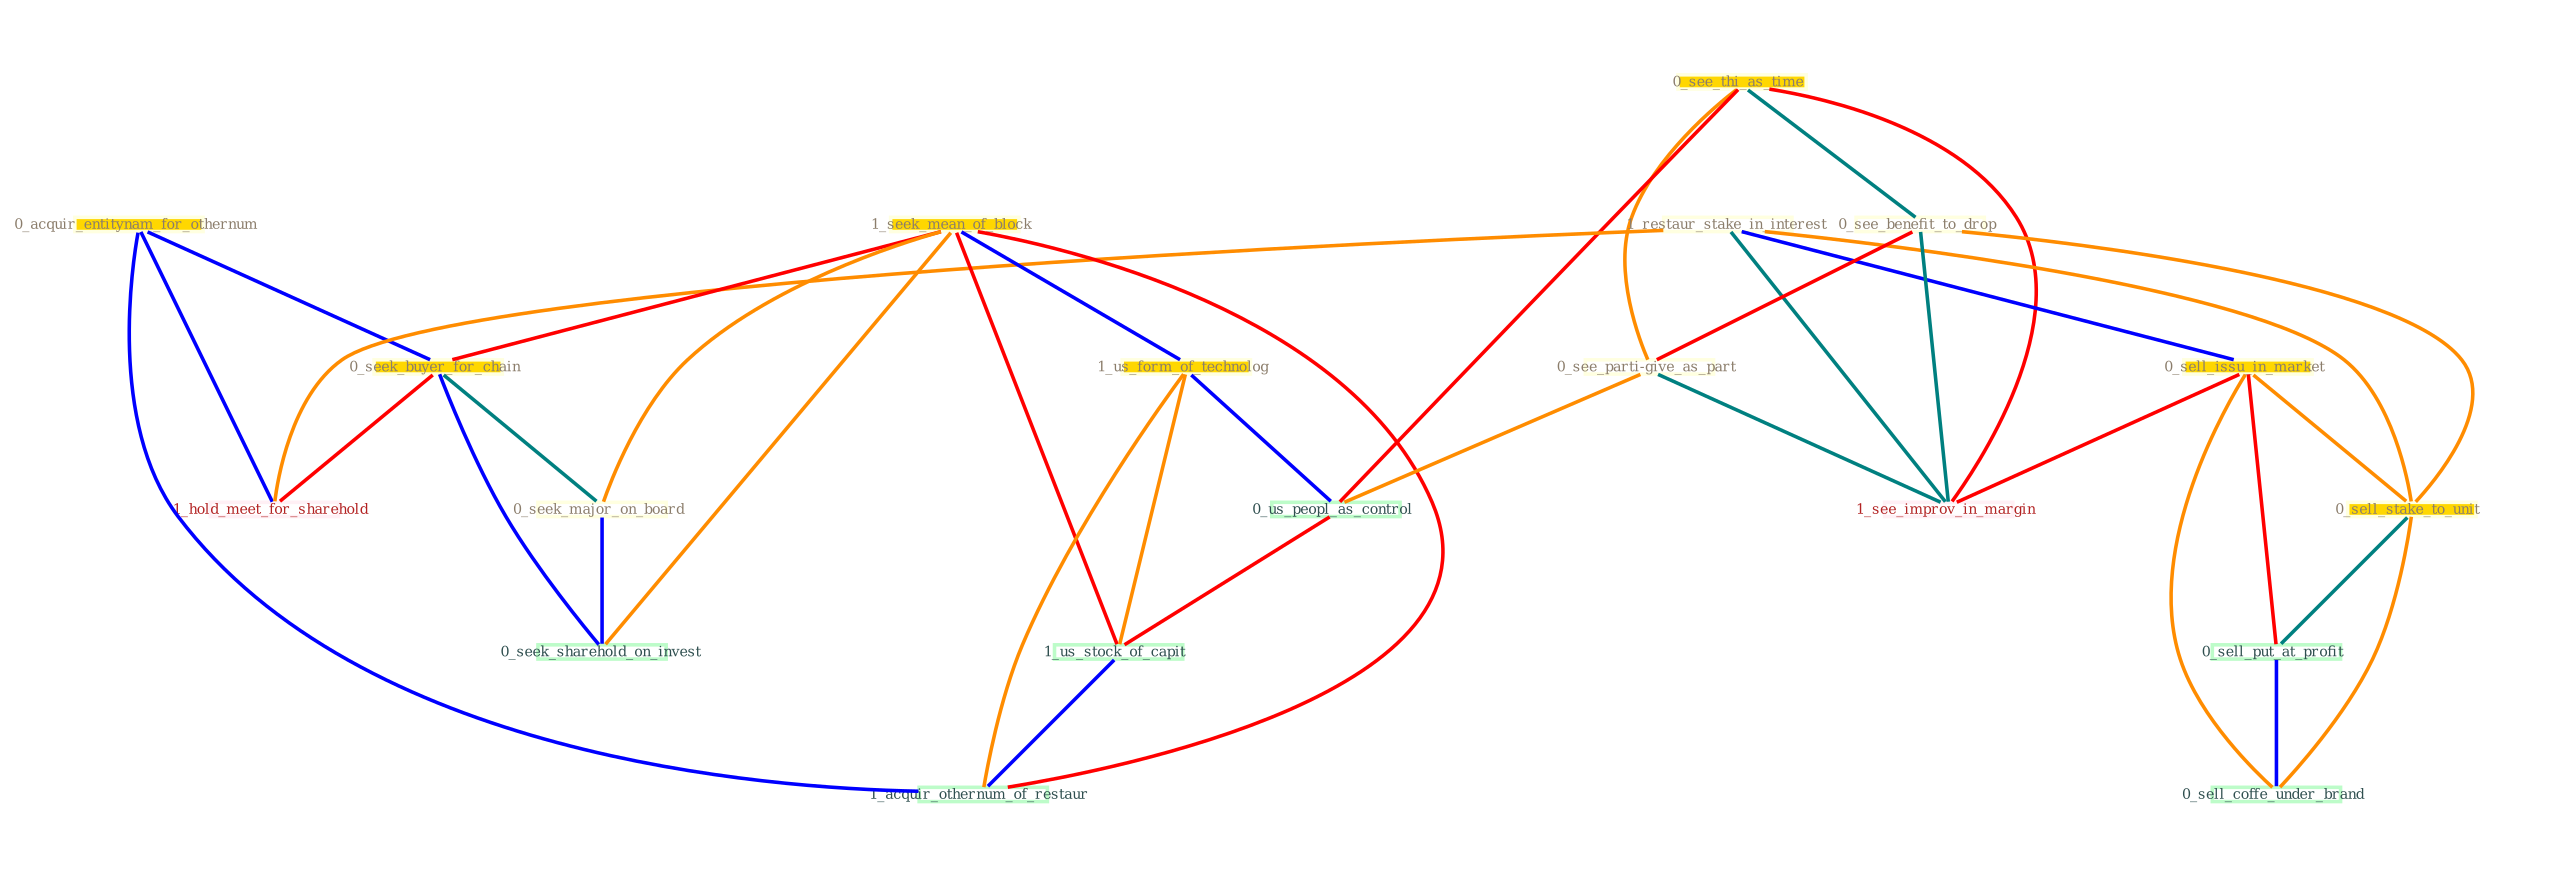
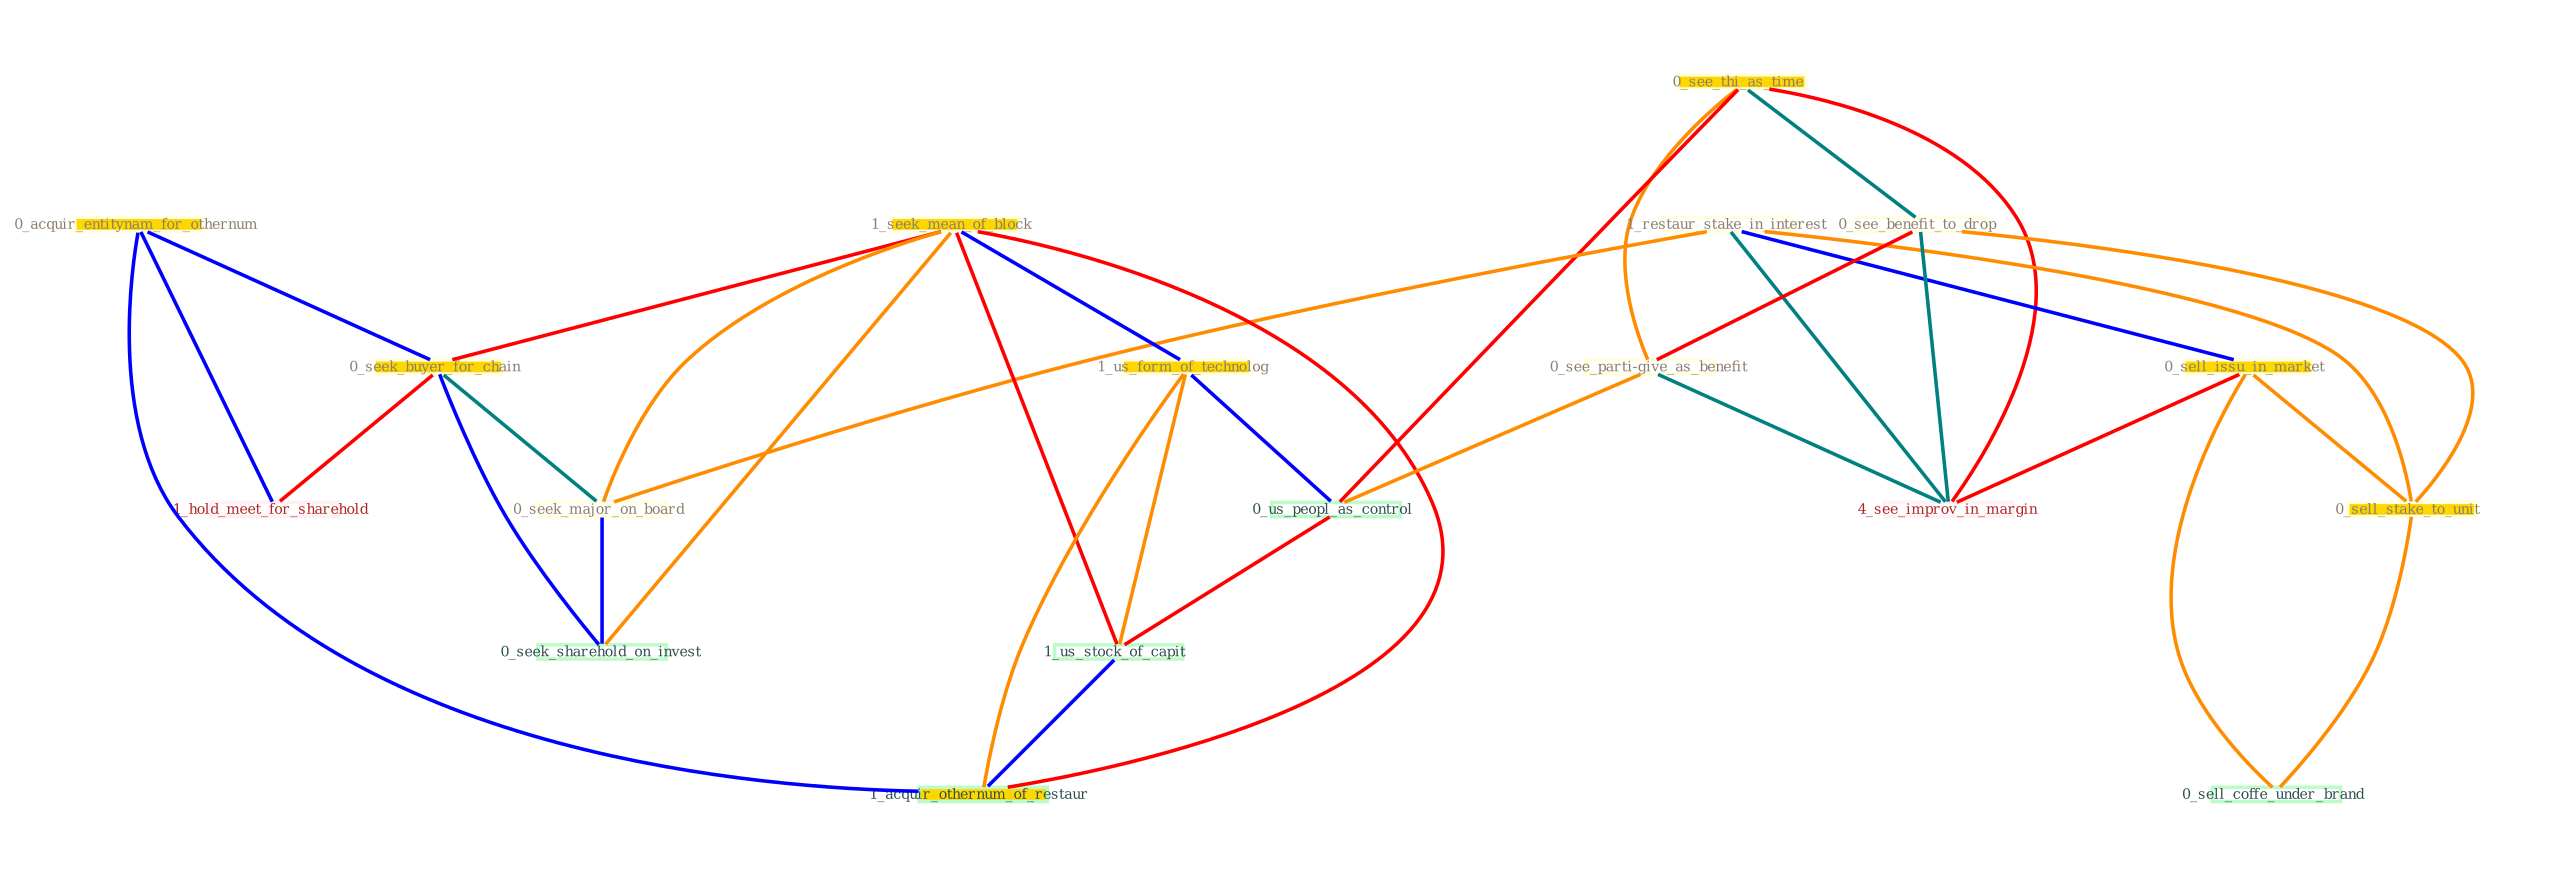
edge "1_restaur_stake_in_interest" -- "1_hold_meet_for_sharehold": now "1_restaur_stake_in_interest" -- "0_seek_major_on_board"
node "0_see_parti-give_as_part": label "0_see_parti-give_as_part" -> "0_see_parti-give_as_benefit"
node "1_see_improv_in_margin": label "1_see_improv_in_margin" -> "4_see_improv_in_margin"
node "0_sell_put_at_profit": removed
node "1_acquir_othernum_of_restaur": fillcolor white -> gold
